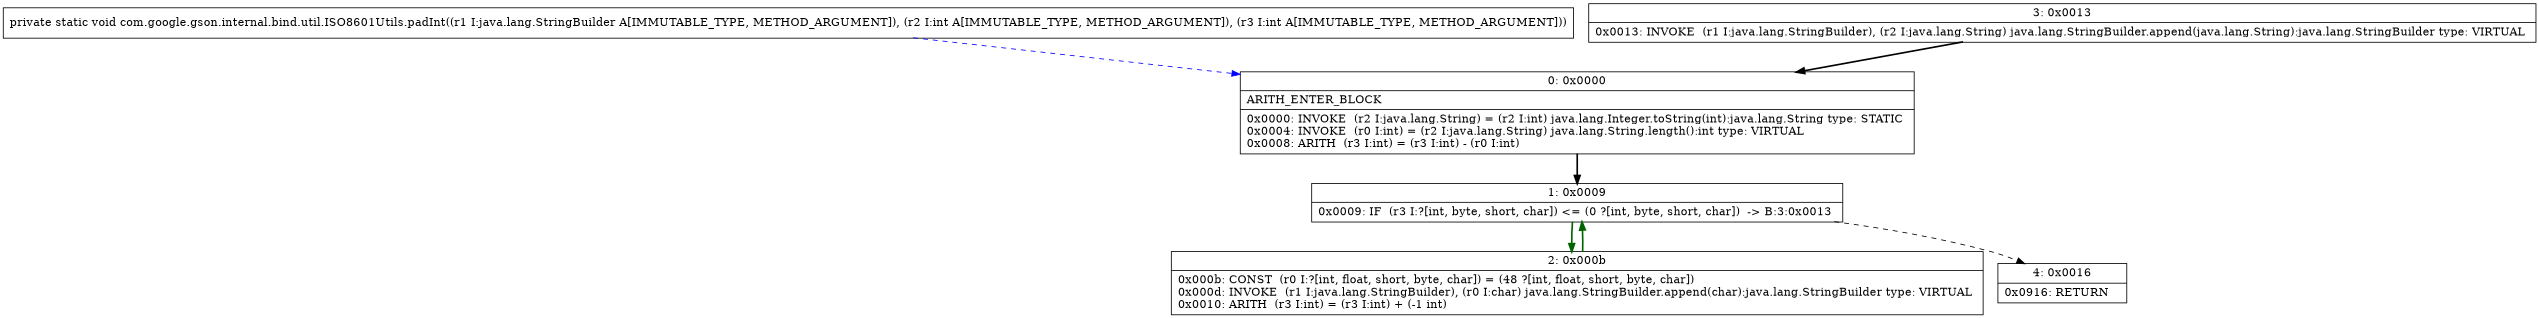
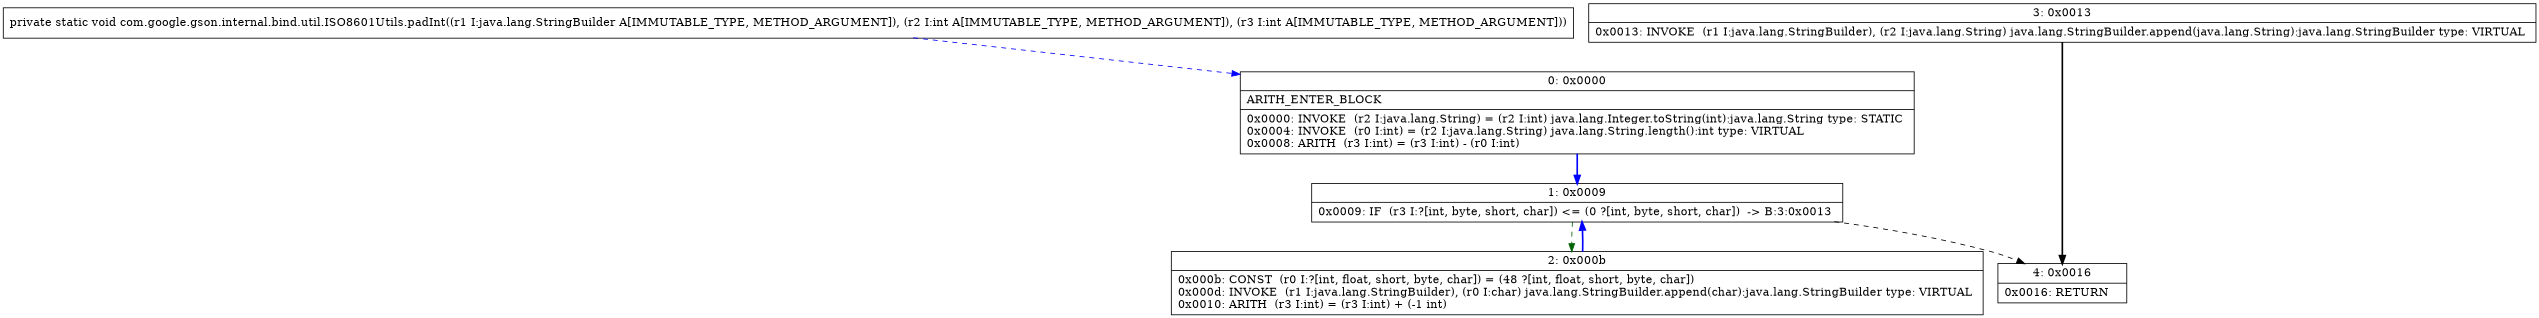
edge "3: 0x0013" -> "0: 0x0000": now "3: 0x0013" -> "4: 0x0016"
edge "0: 0x0000" -> "1: 0x0009": color black -> blue
edge "1: 0x0009" -> "2: 0x000b": style bold -> dashed
edge "2: 0x000b" -> "1: 0x0009": color darkgreen -> blue
node "4: 0x0016": text "0x0916: RETURN" -> "0x0016: RETURN"
